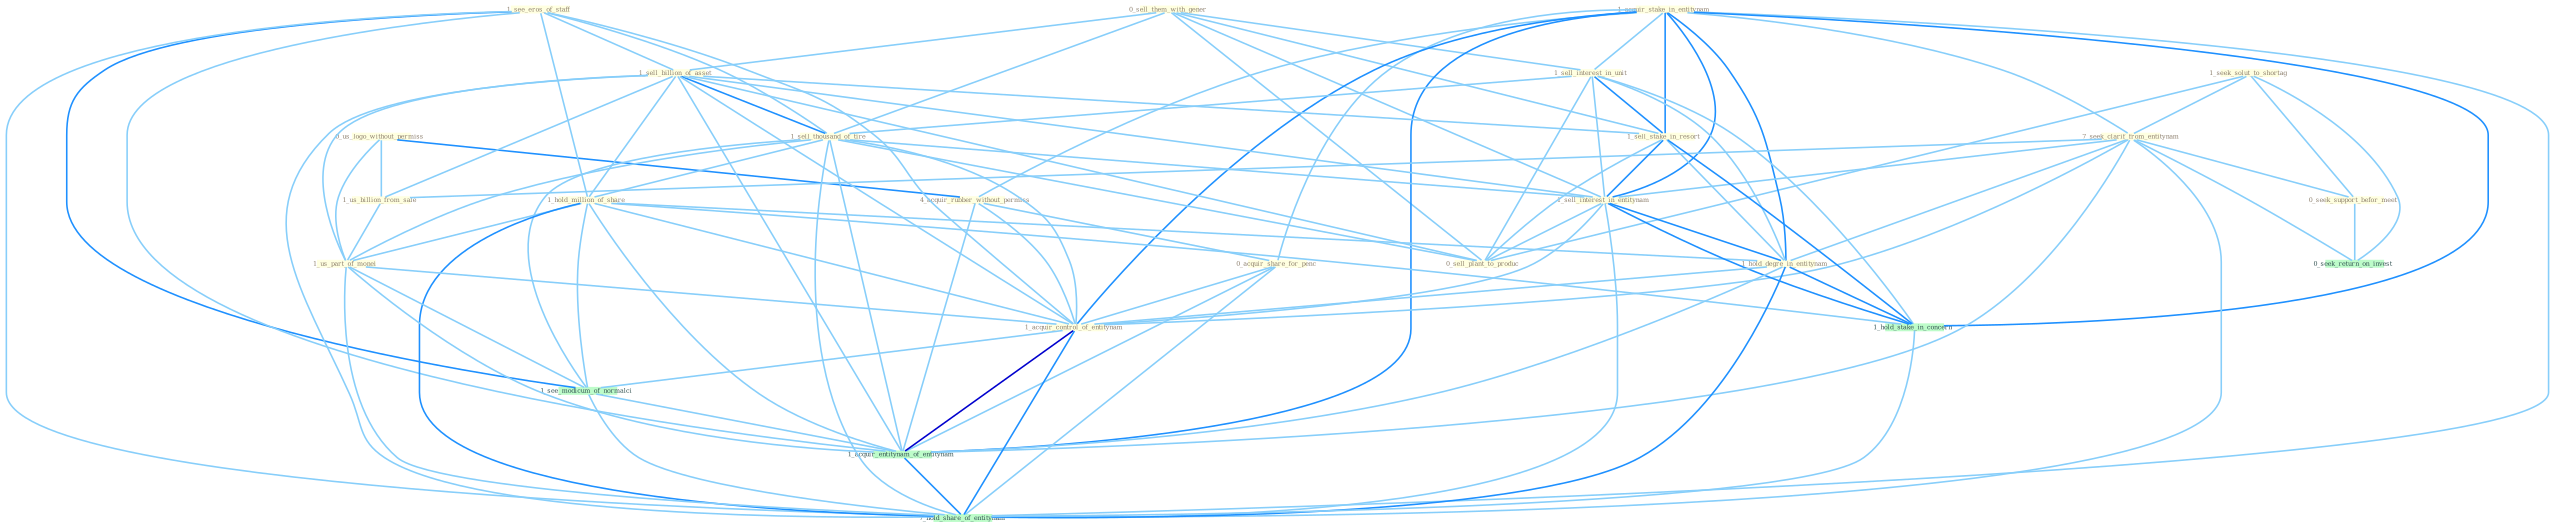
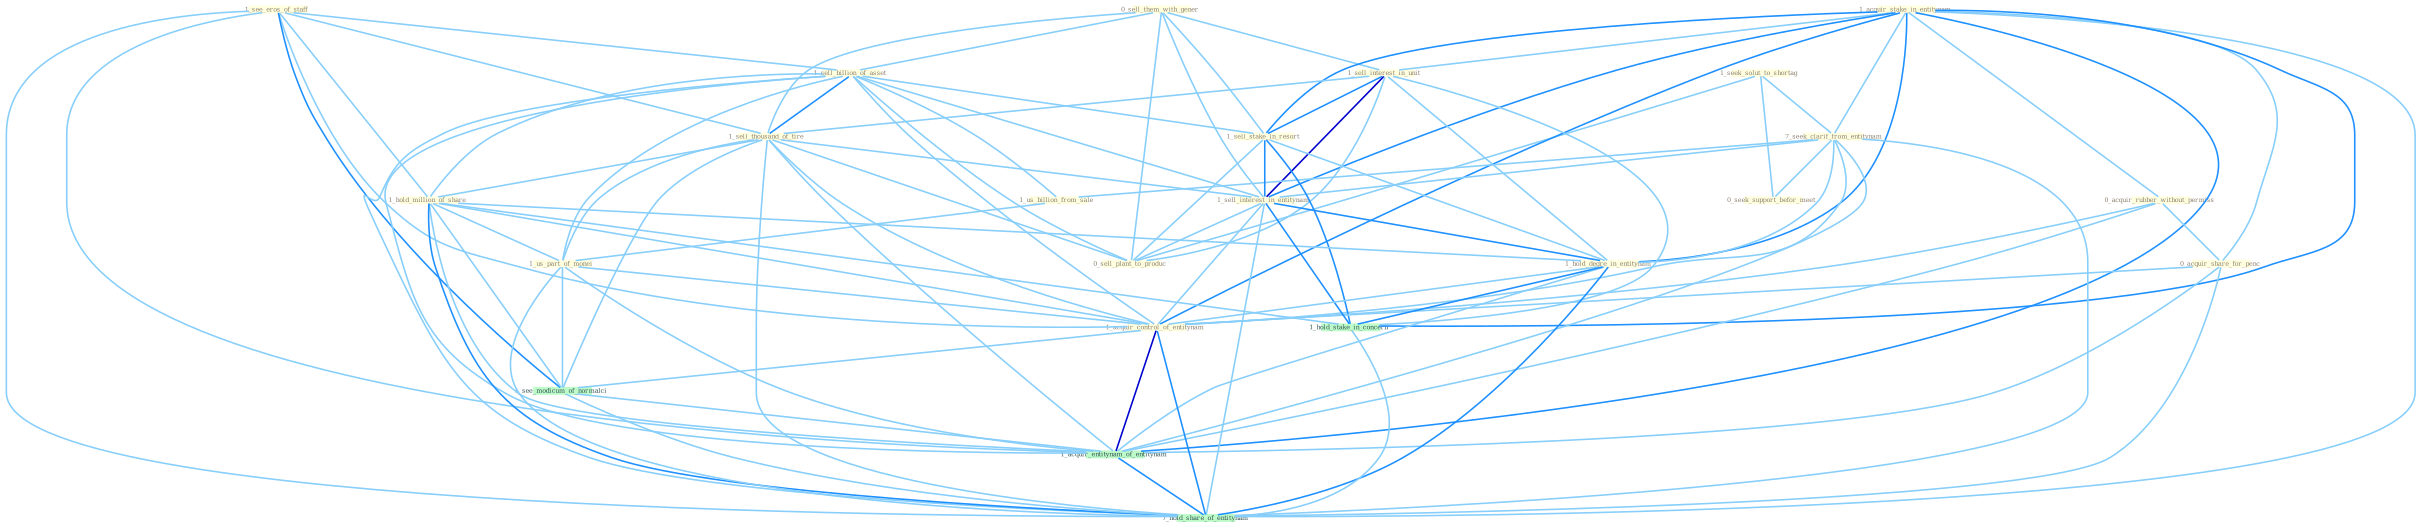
node "0_us_logo_without_permiss": removed
edge "1_sell_interest_in_unit" -- "1_sell_interest_in_entitynam": color #87cefa -> #0000cd
node "4_acquir_rubber_without_permiss": label "4_acquir_rubber_without_permiss" -> "0_acquir_rubber_without_permiss"
node "0_seek_return_on_invest": removed
